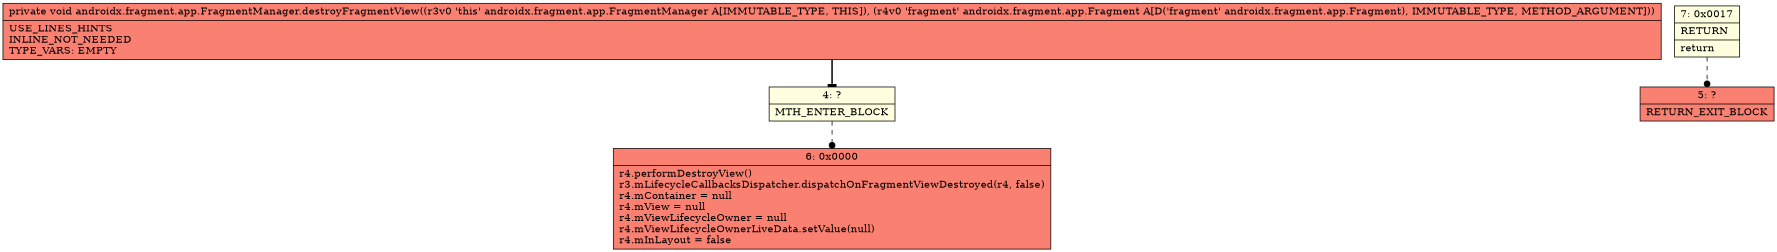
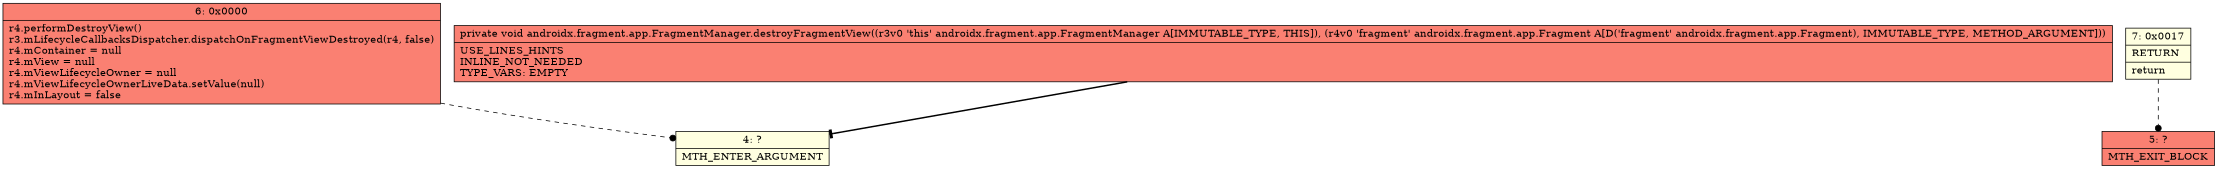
node "4: ?": text "MTH_ENTER_BLOCK" -> "MTH_ENTER_ARGUMENT"
node "5: ?": text "RETURN_EXIT_BLOCK" -> "MTH_EXIT_BLOCK"
edge "4: ?" -> "6: 0x0000": reversed
